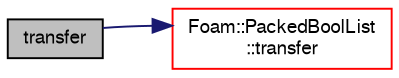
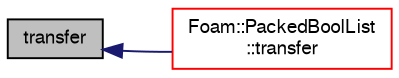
edge "transfer" -> "Foam::PackedBoolList ::transfer": reversed
